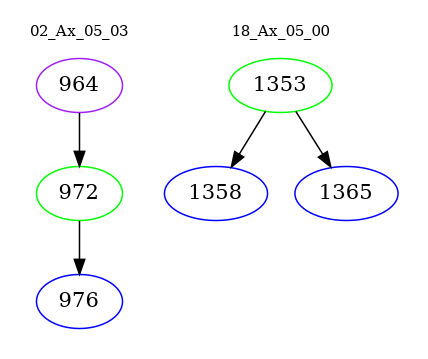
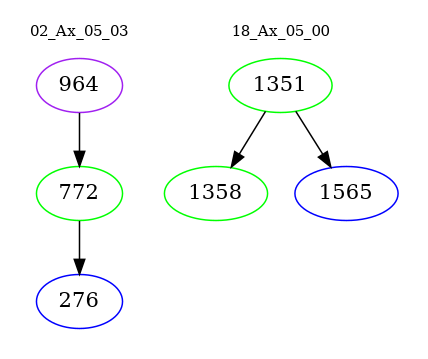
node "1353": label "1353" -> "1351"
node "972": label "972" -> "772"
node "1358": color blue -> green
node "1365": label "1365" -> "1565"
node "976": label "976" -> "276"
